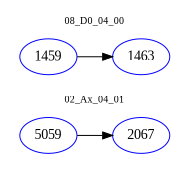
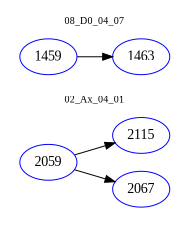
cluster "08_D0_04_00": label "08_D0_04_00" -> "08_D0_04_07"
node "5059": label "5059" -> "2059"
node "2115": added
